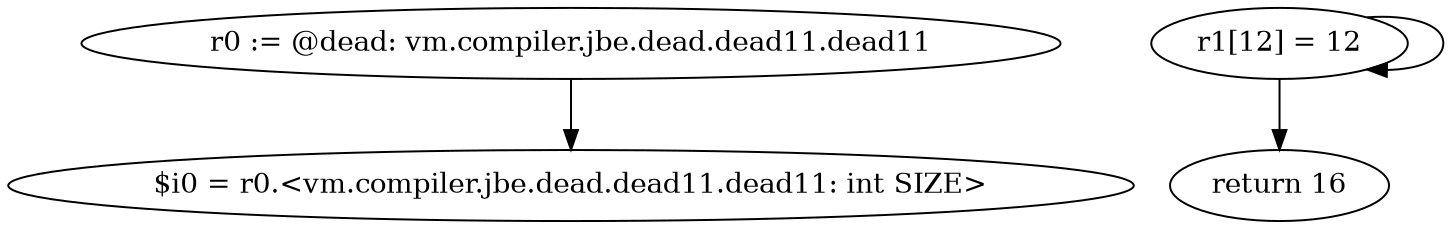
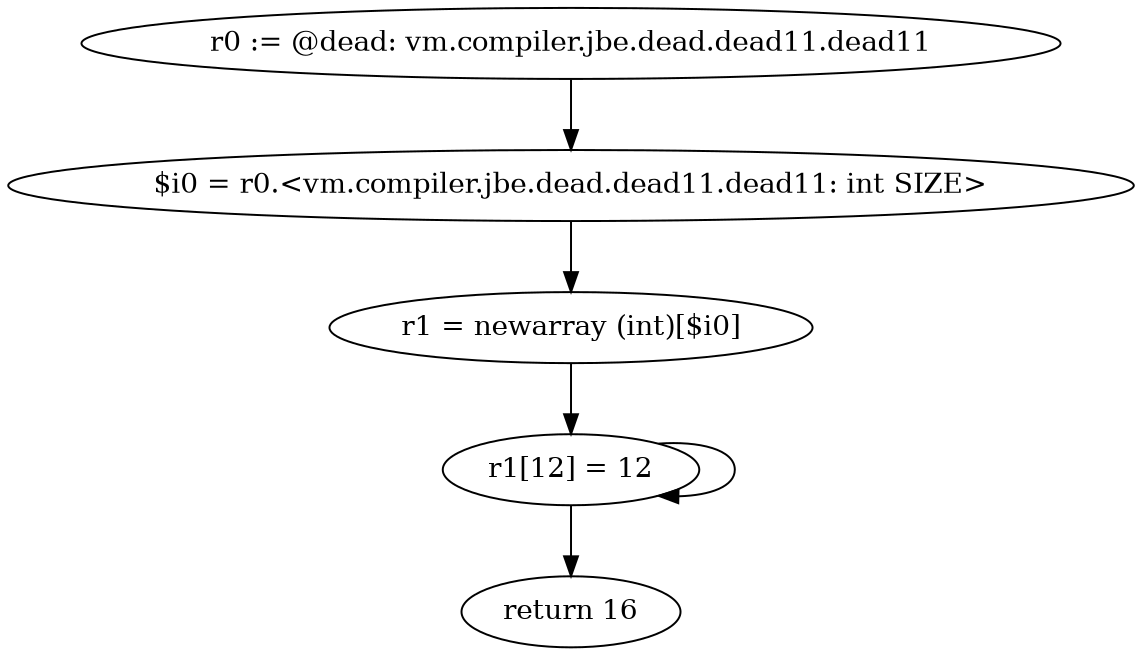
node "r1 = newarray (int)[$i0]": added
